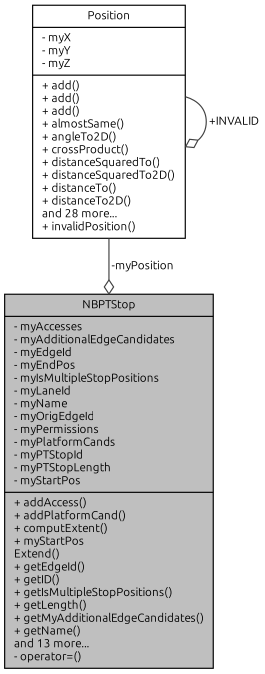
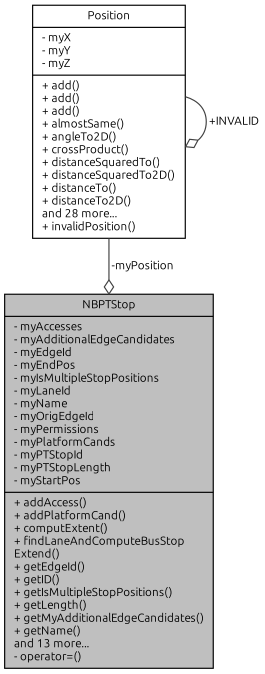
node "NBPTStop": text "+ myStartPos" -> "+ findLaneAndComputeBusStop"
